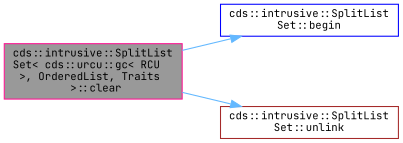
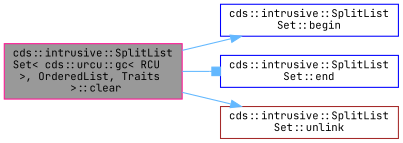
node "cds::intrusive::SplitList Set::end": added
